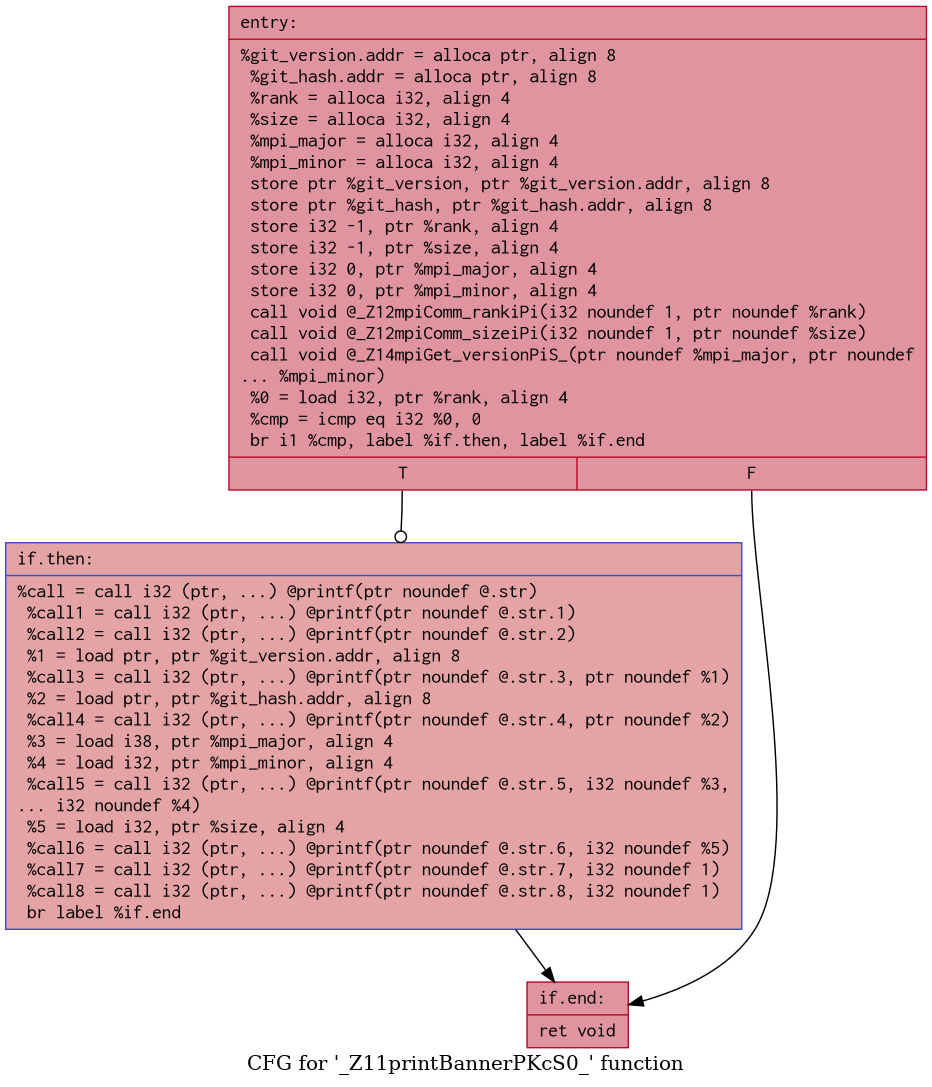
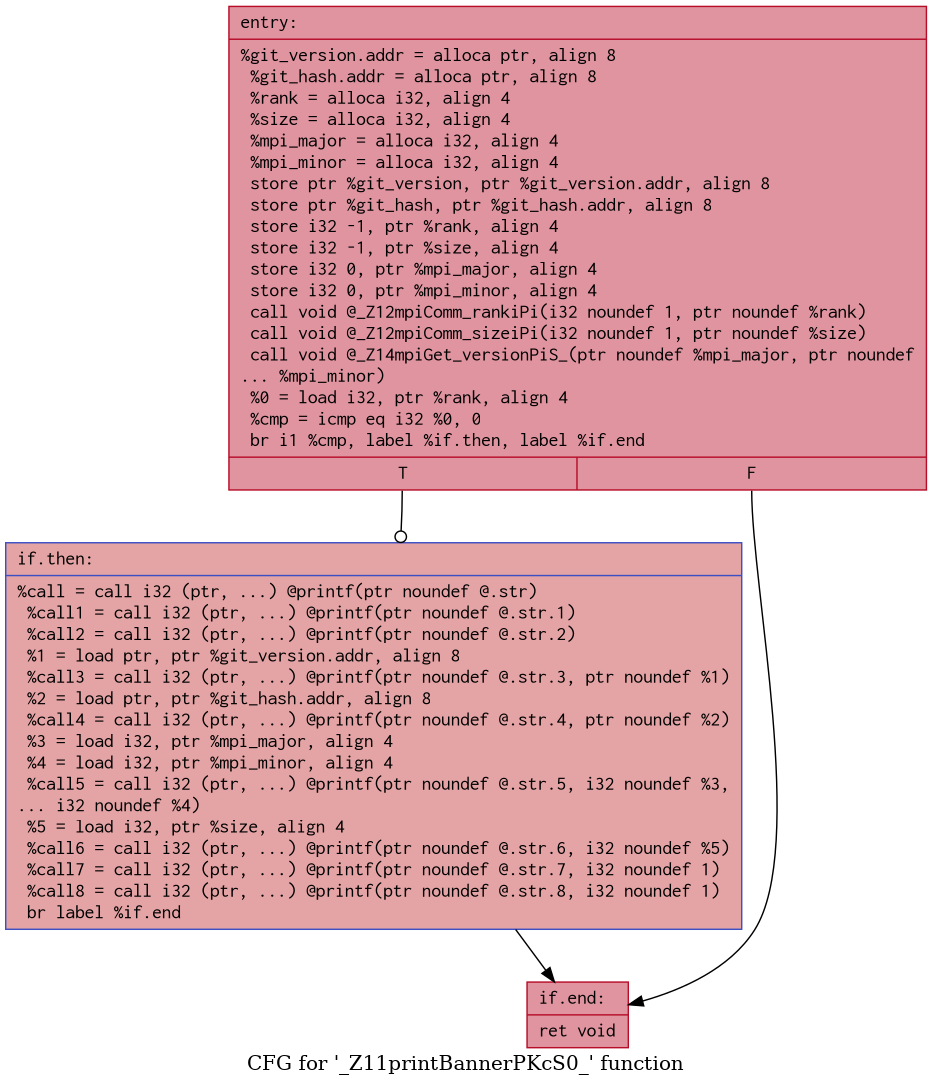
node "if.then:": text "%3 = load i38, ptr %mpi_major, align 4" -> "%3 = load i32, ptr %mpi_major, align 4"
